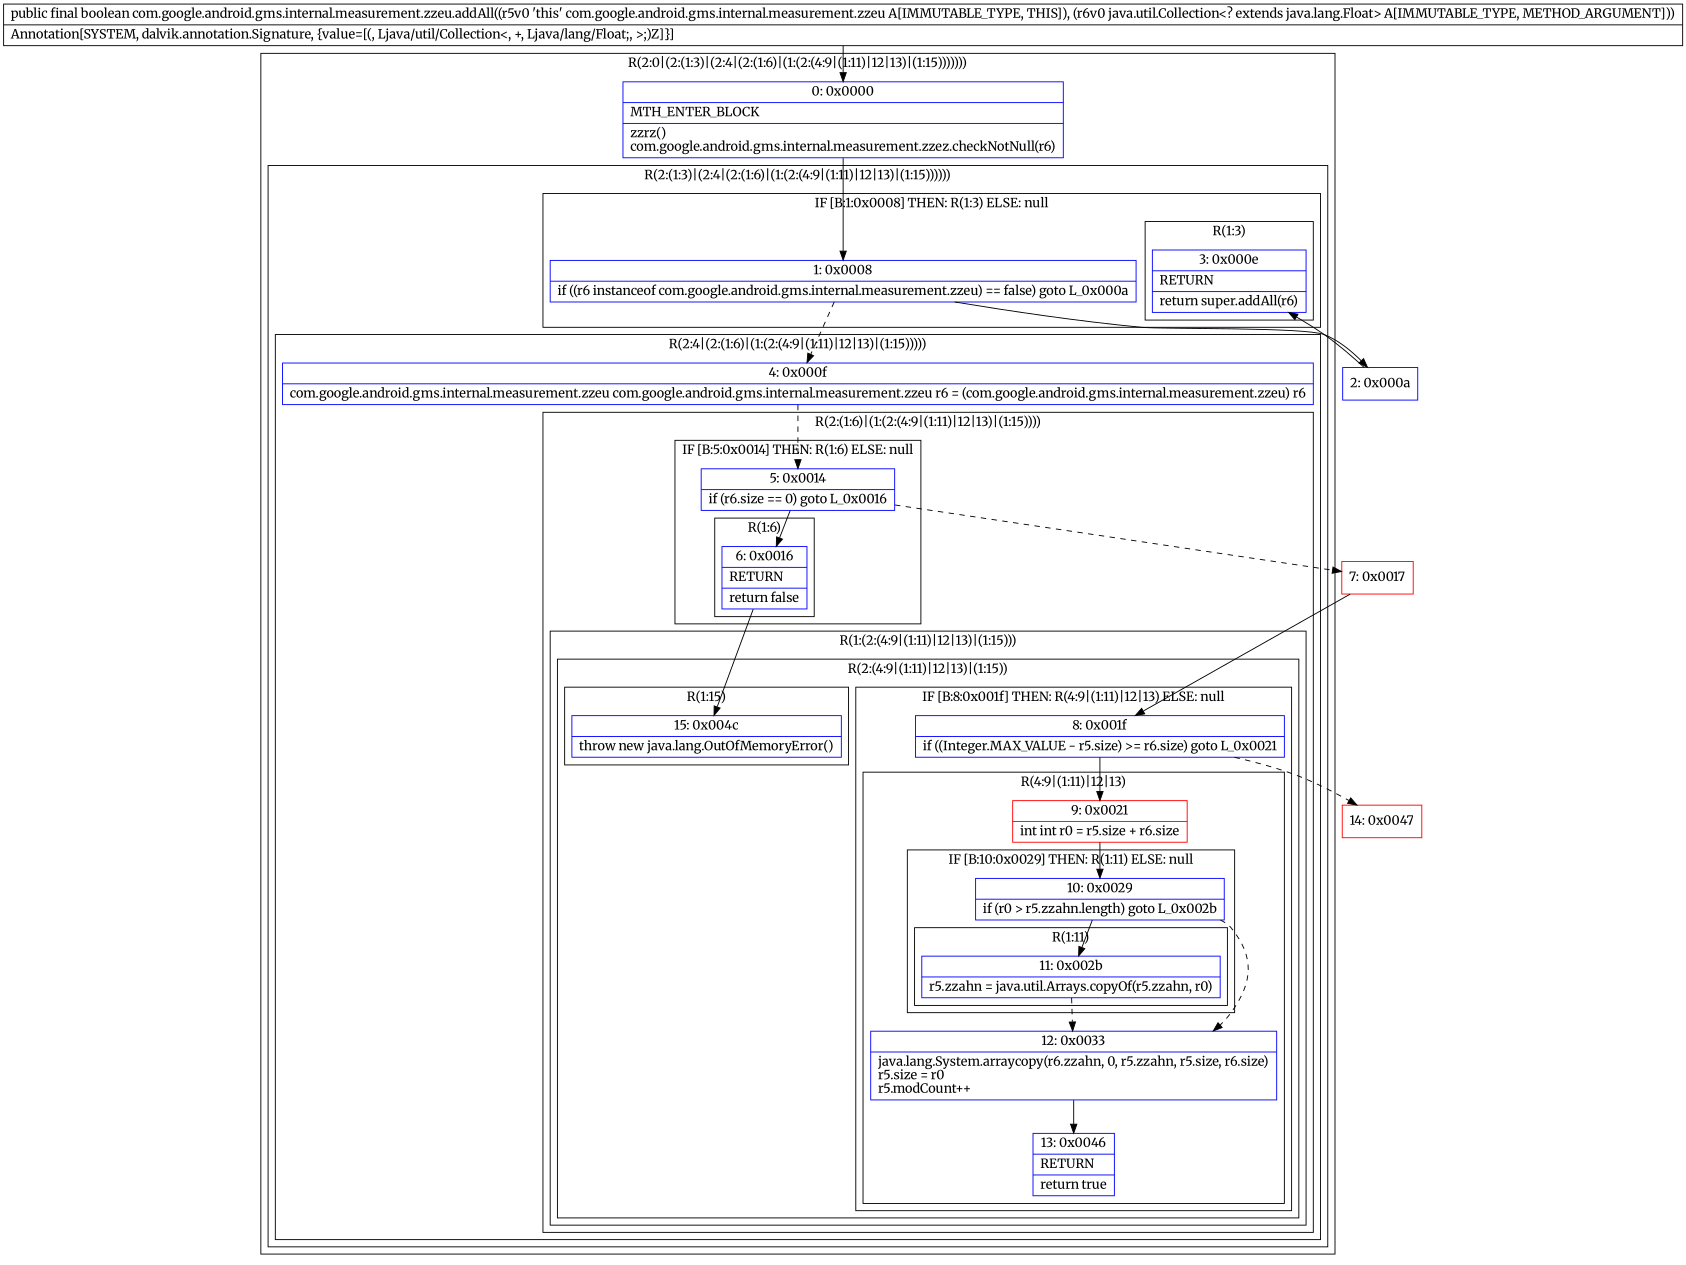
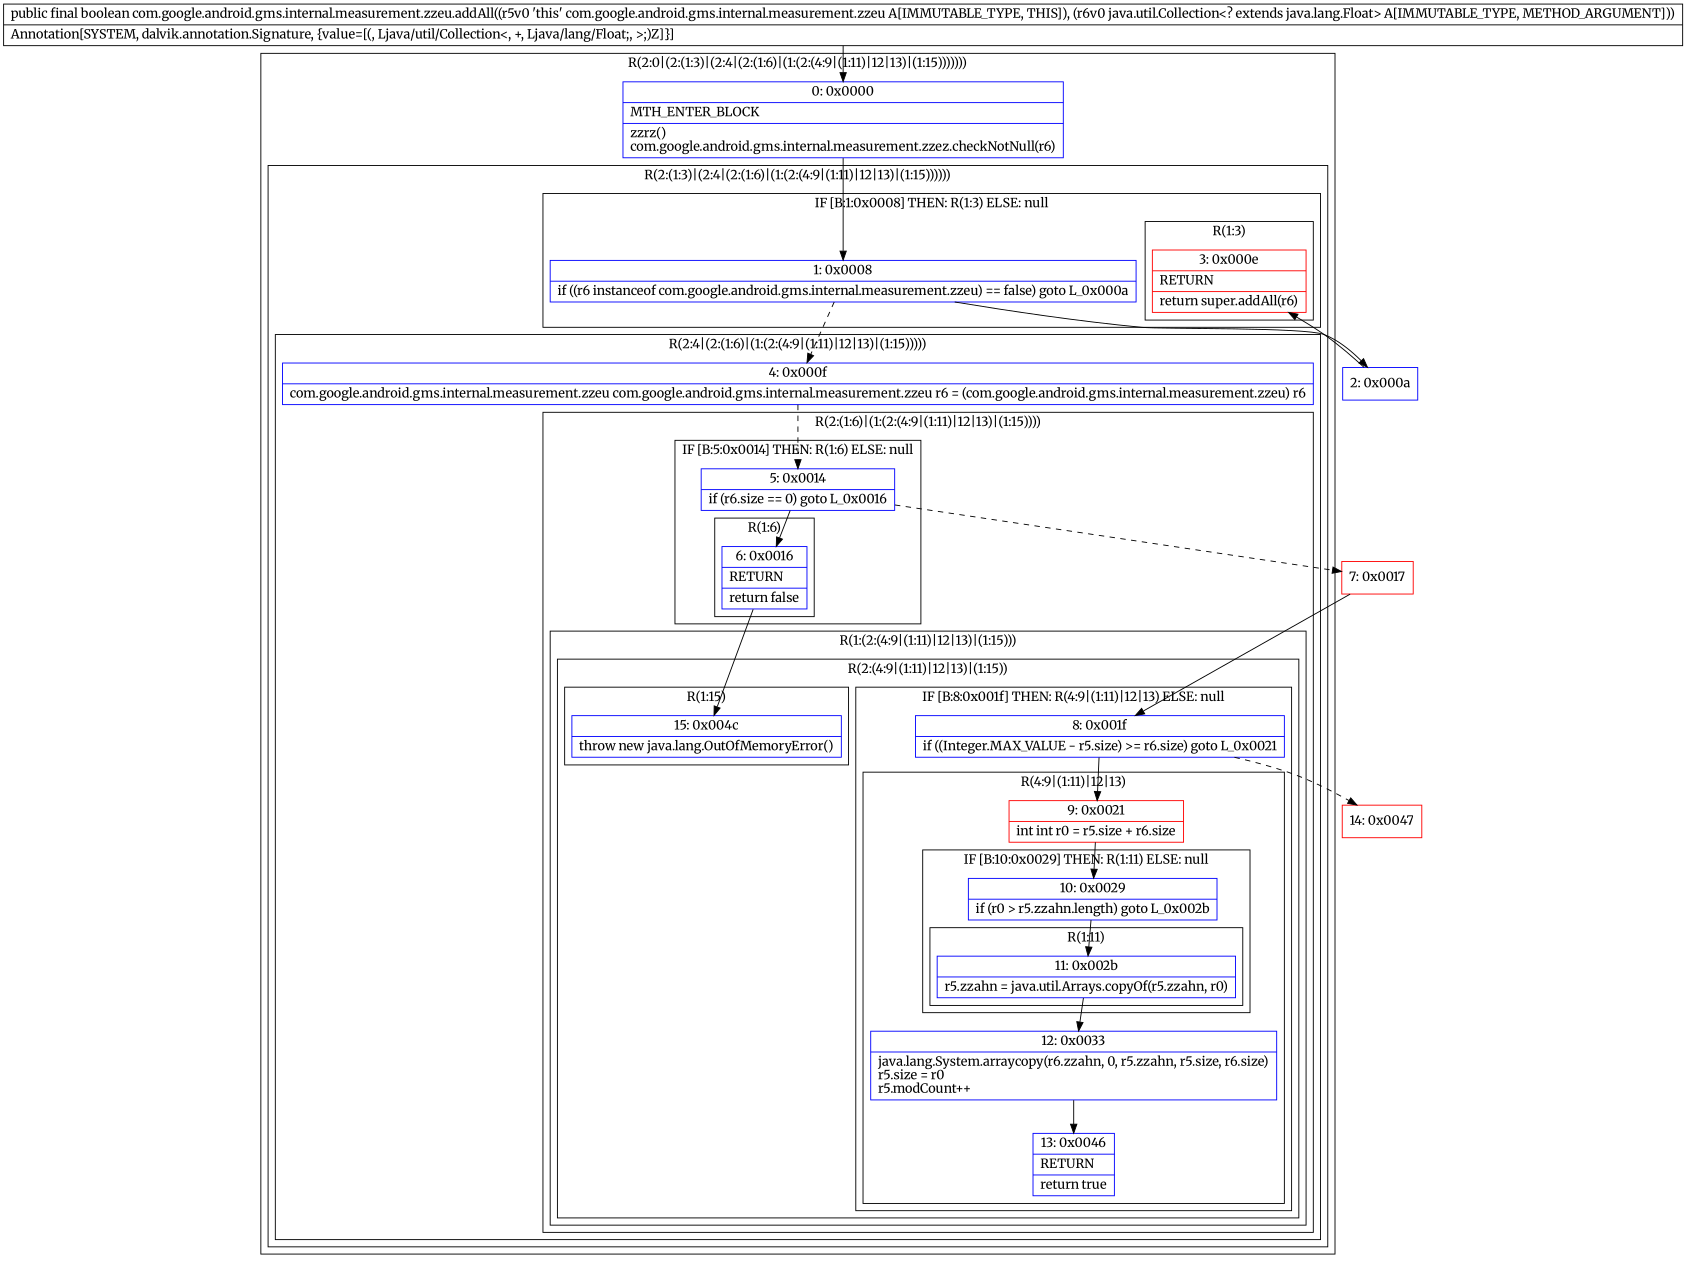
node "3: 0x000e": color blue -> red
edge "10: 0x0029" -> "12: 0x0033": removed
edge "11: 0x002b" -> "12: 0x0033": style dashed -> solid
